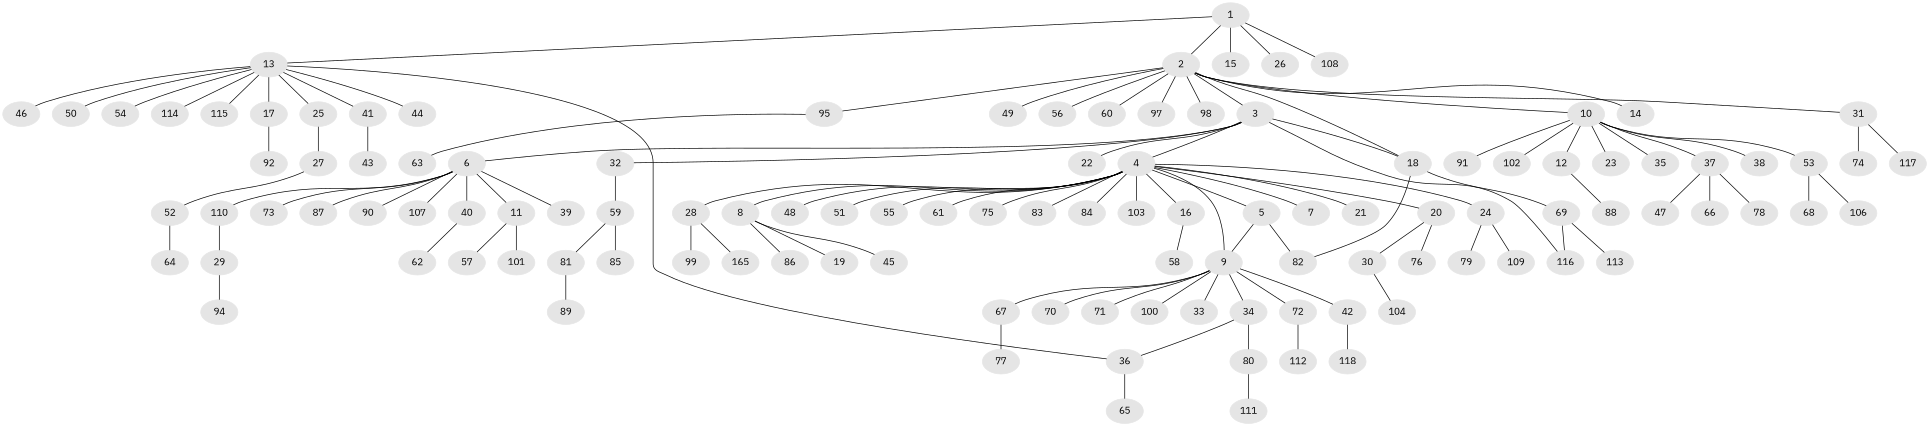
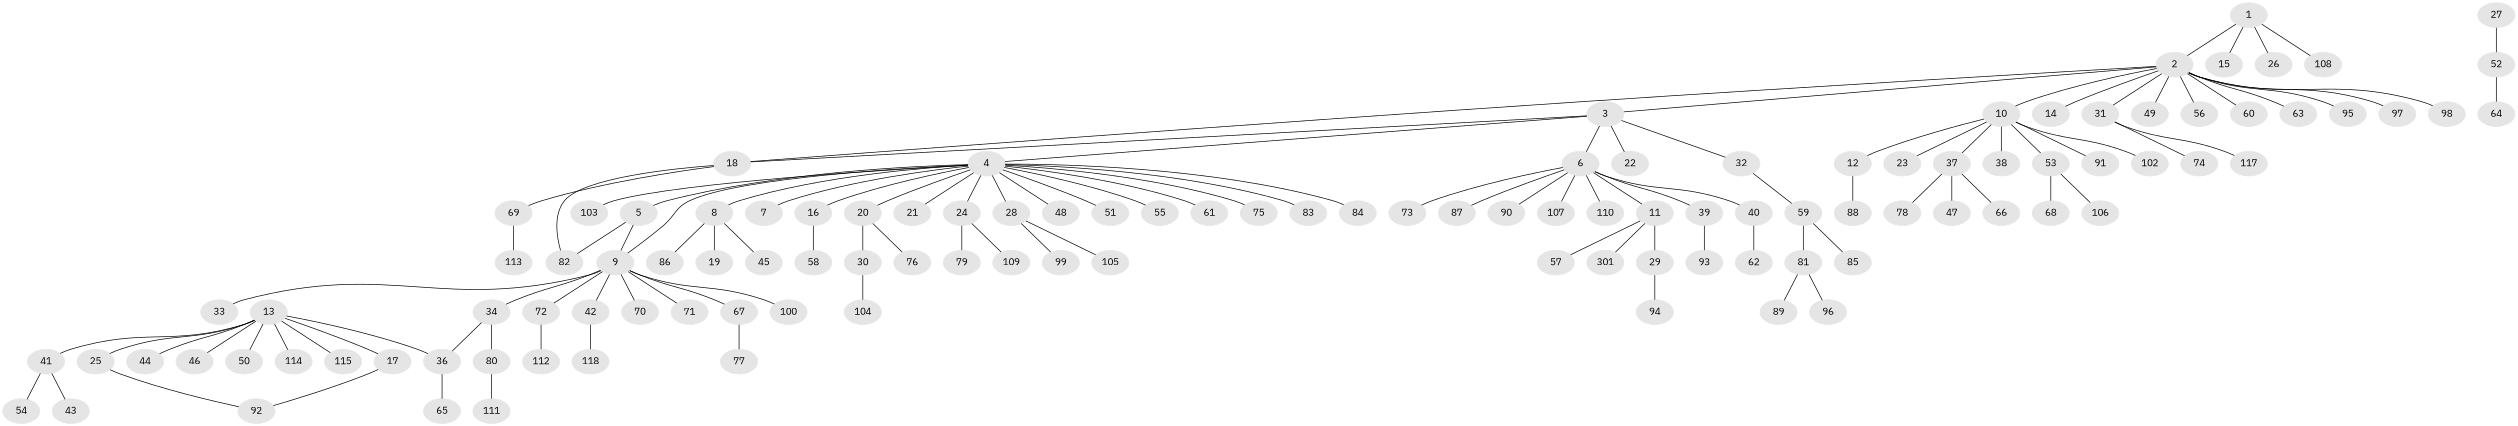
edge "1" -- "13": removed
edge "13" -- "54": now "41" -- "54"
edge "95" -- "63": now "2" -- "63"
edge "25" -- "27": now "25" -- "92"
node "35": removed
edge "110" -- "29": now "11" -- "29"
node "101": label "101" -> "301"
node "165": label "165" -> "105"
node "116": removed
node "93": added
node "96": added
